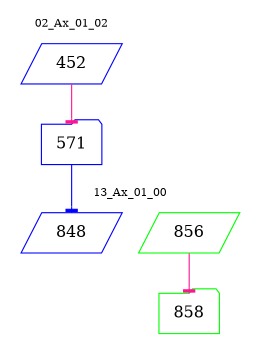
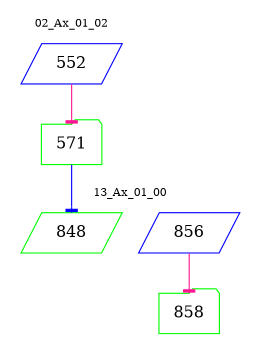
node "452": label "452" -> "552"
node "571": color blue -> green
node "848": color blue -> green
node "856": color green -> blue
